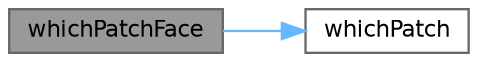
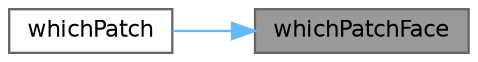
edge "whichPatchFace" -> "whichPatch": reversed
